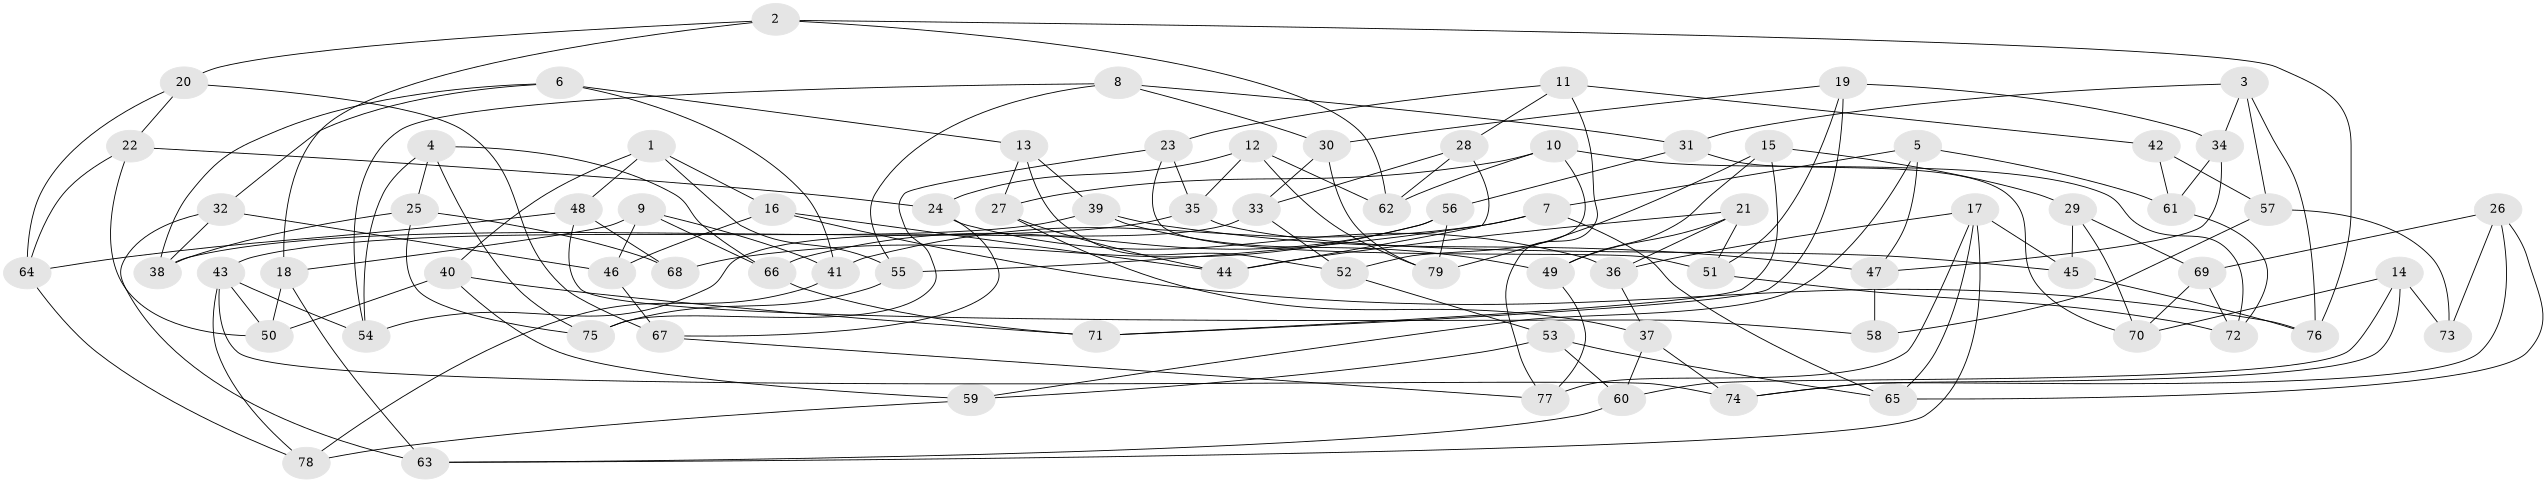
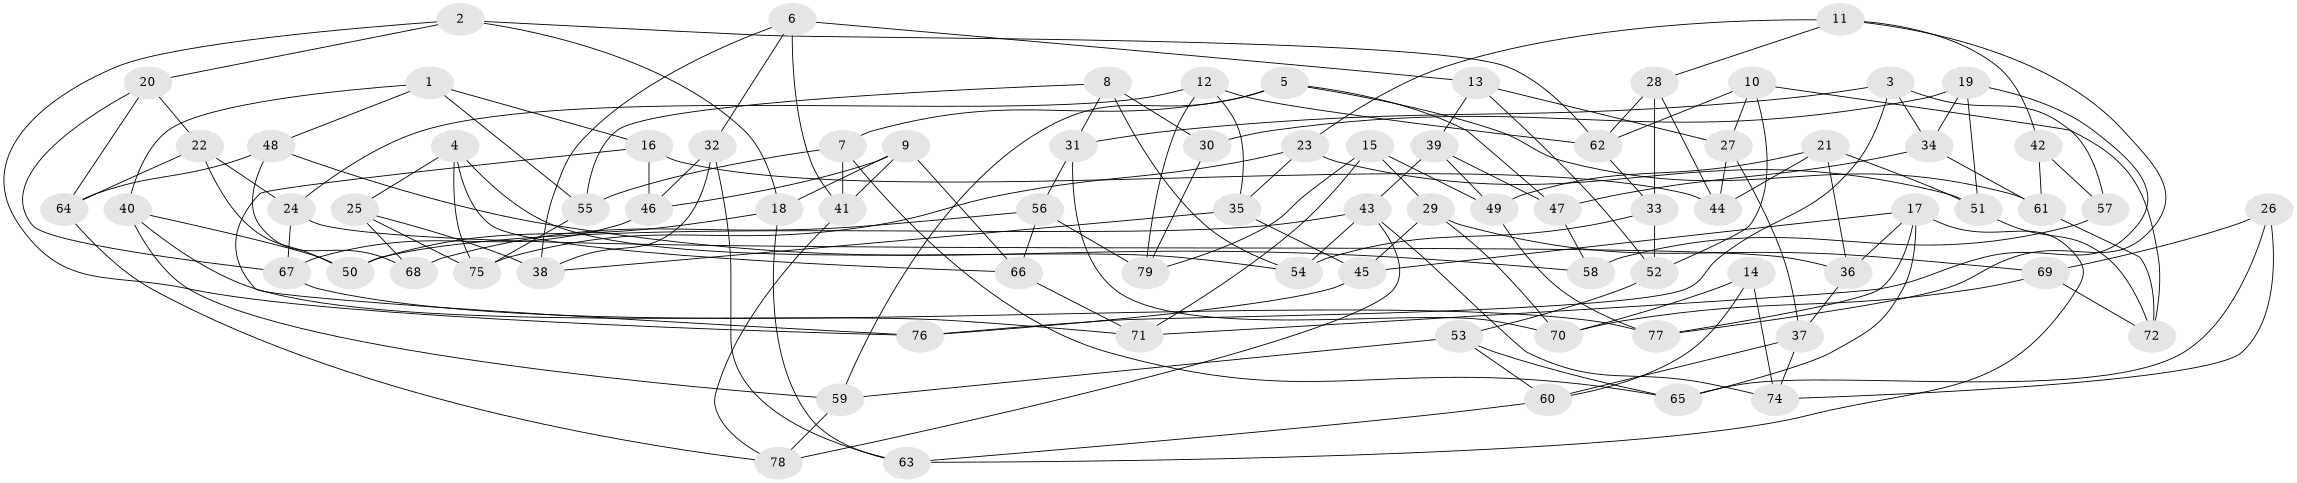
edge "30" -- "33": now "62" -- "33"
node "73": removed
